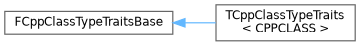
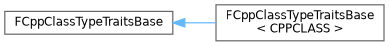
node "TCppClassTypeTraits < CPPCLASS >": label "TCppClassTypeTraits < CPPCLASS >" -> "FCppClassTypeTraitsBase < CPPCLASS >"
